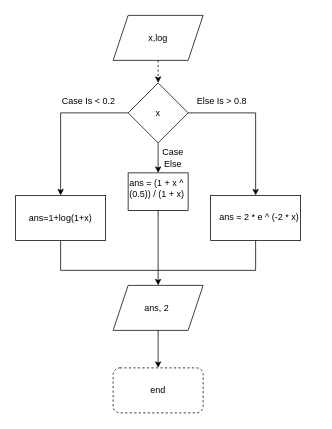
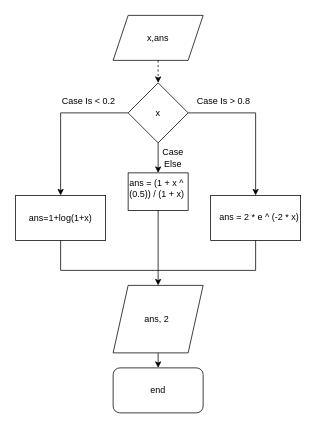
node "x,log": label "x,log" -> "x,ans"
node "Else Is > 0.8": label "Else Is > 0.8" -> "Case Is > 0.8"
node "ans, 2": size 90x45 -> 90x68
node "end": style dashed -> solid
